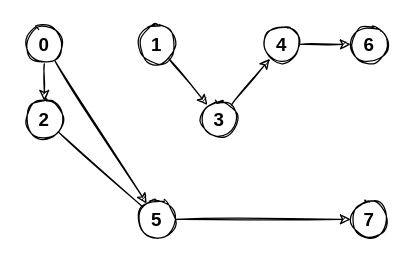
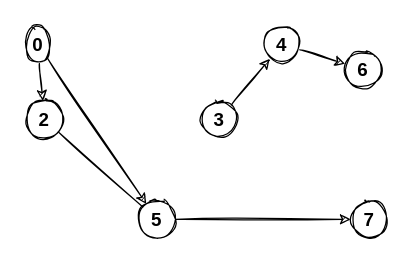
node "0": size 38x38 -> 25x38
node "1": removed
node "6": moved (369, 44) -> (363, 69)
edge "1" -> "3": removed
